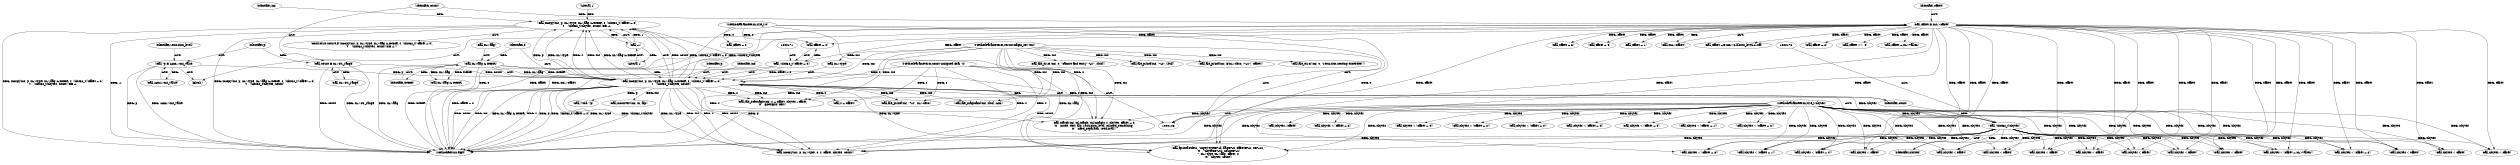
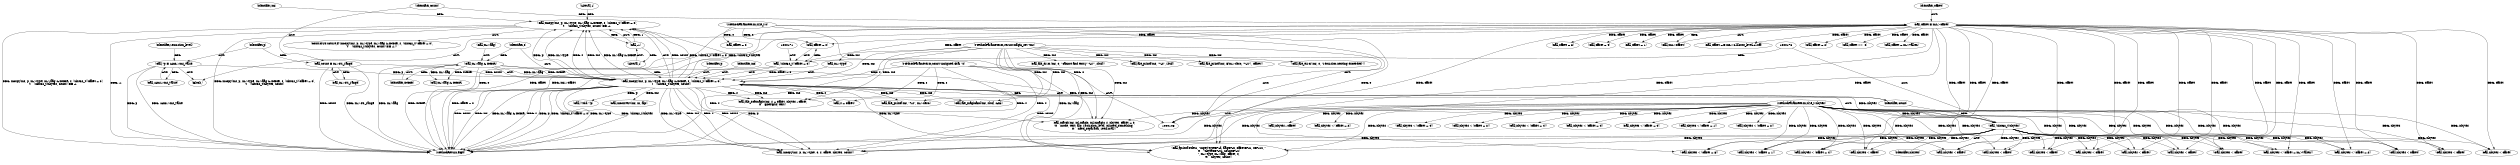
edge "(Identifier,recursion_level)" -> "(Call,*p = &ms->ms_value)": label "AST: " -> "CFG: "
edge "1000176" -> "(Call,(uint32_t)(offset + o))": added, label "CFG:"
edge "(Call,(uint32_t)nbytes)" -> "(Identifier,nbytes)": removed, label "CFG:"
